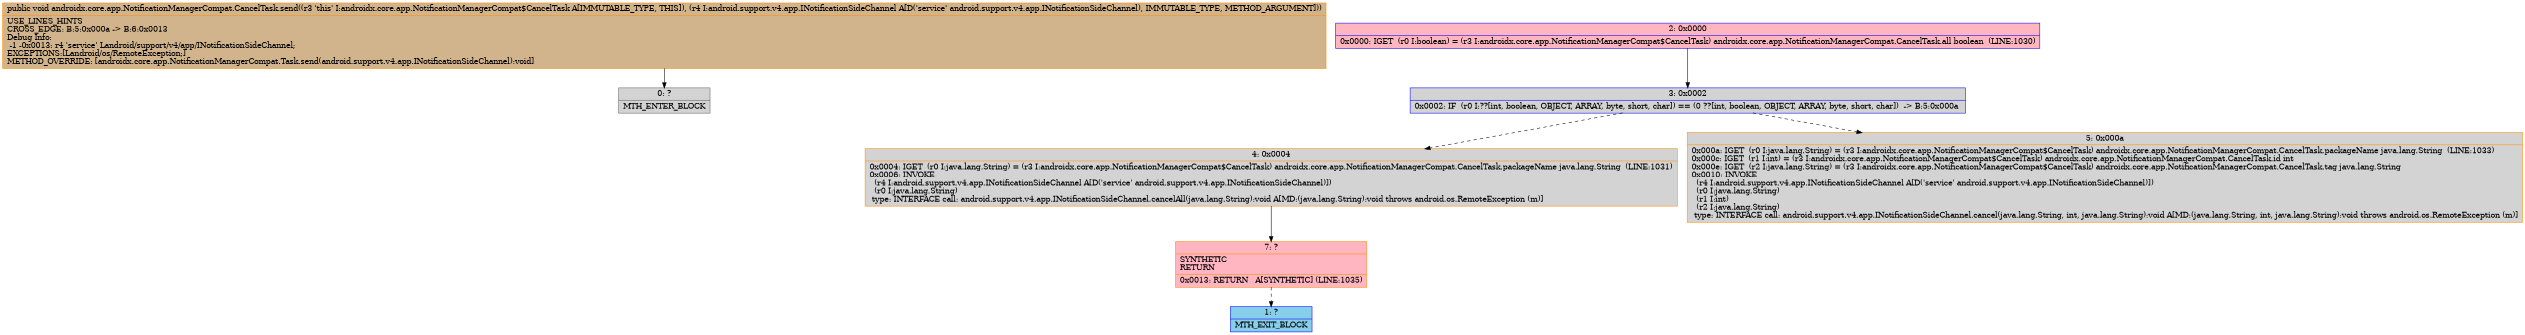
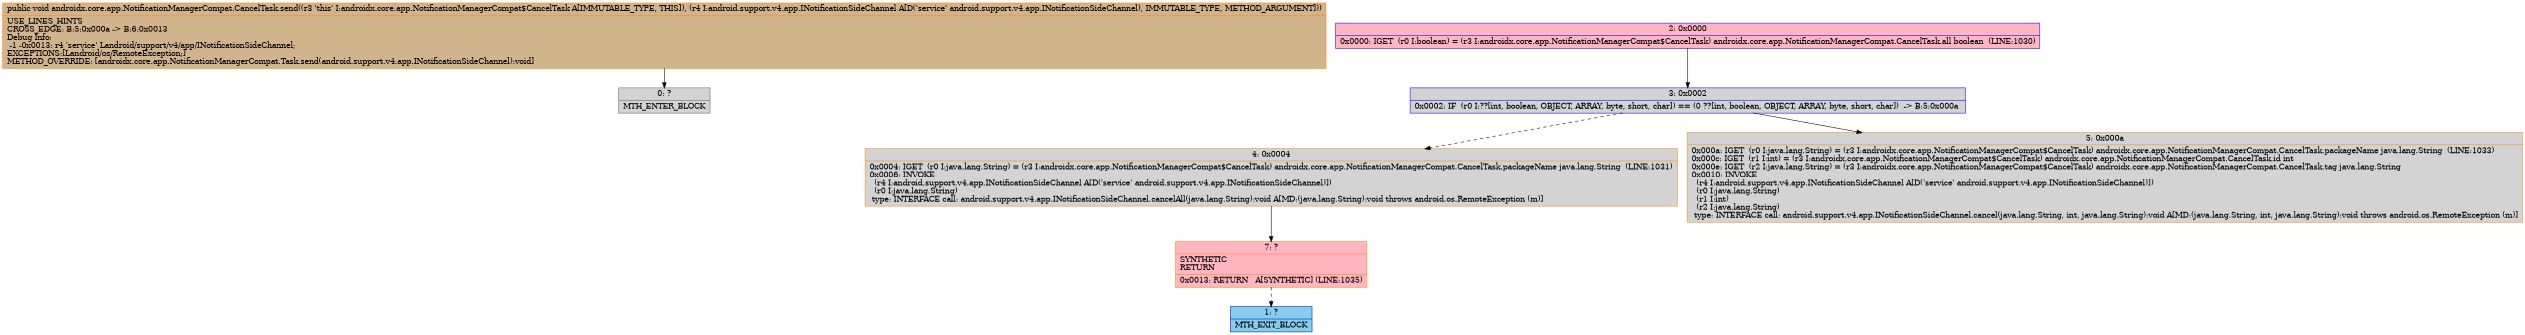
edge "3: 0x0002" -> "5: 0x000a": style dashed -> solid
